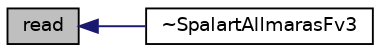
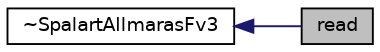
edge "~SpalartAllmarasFv3" -> "read": reversed
